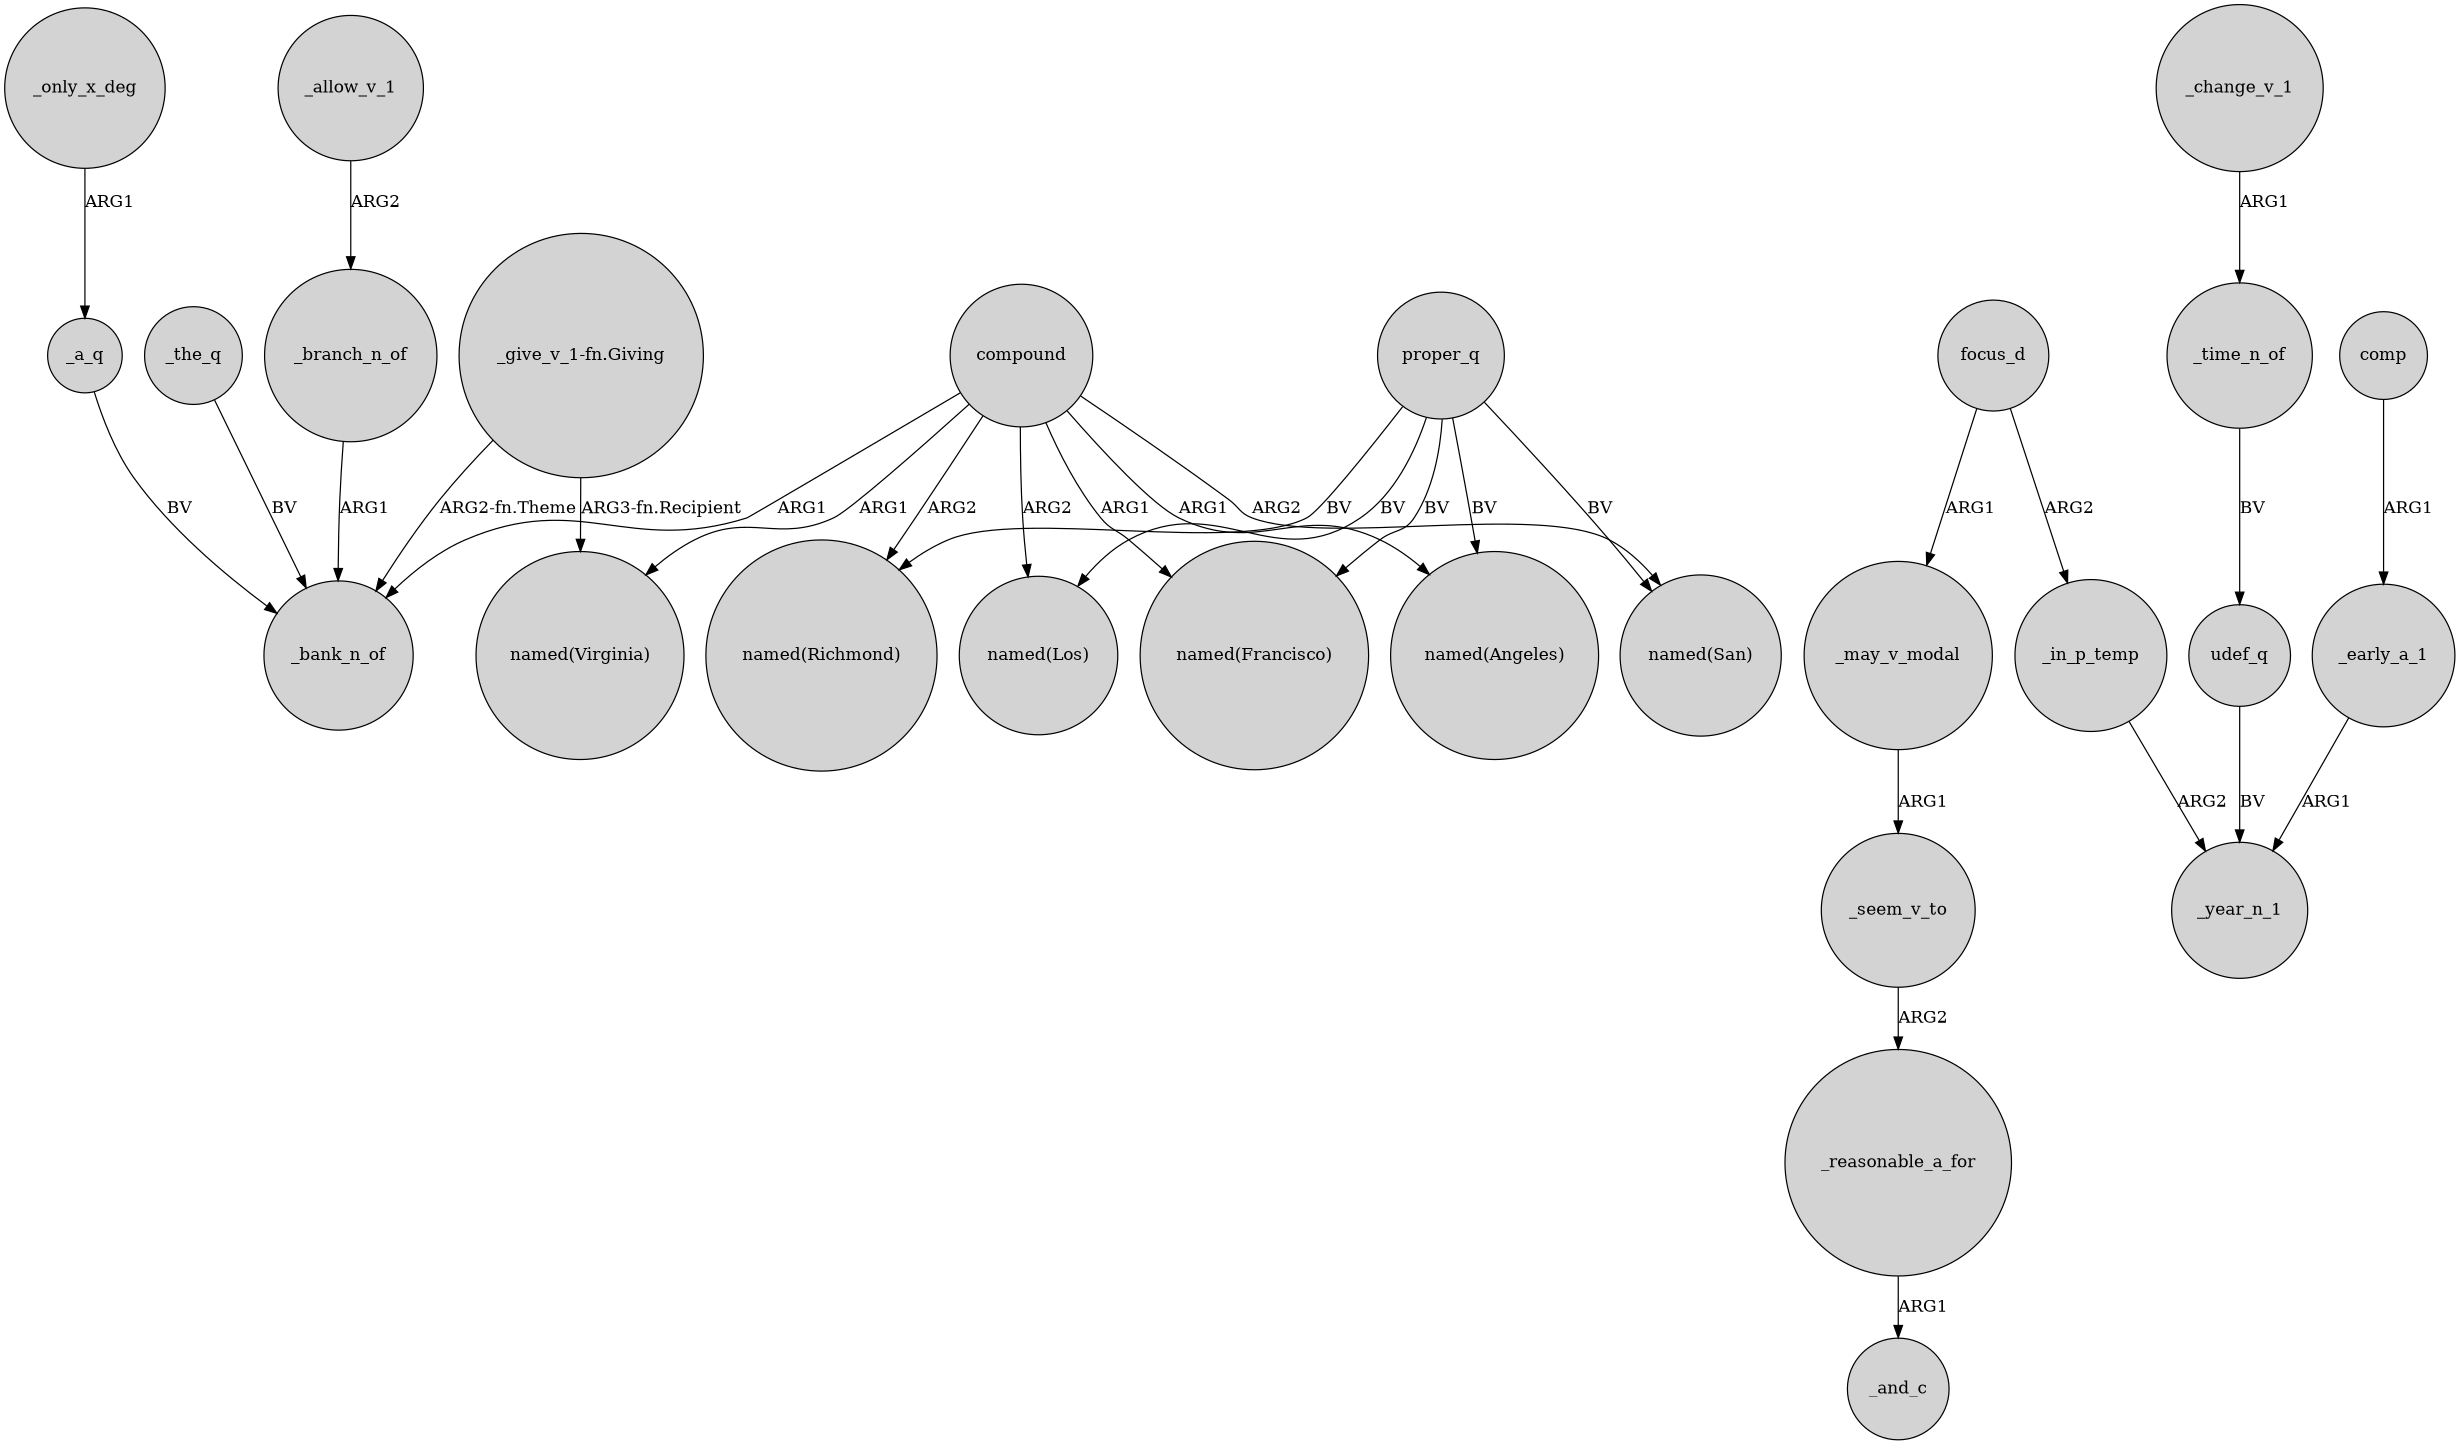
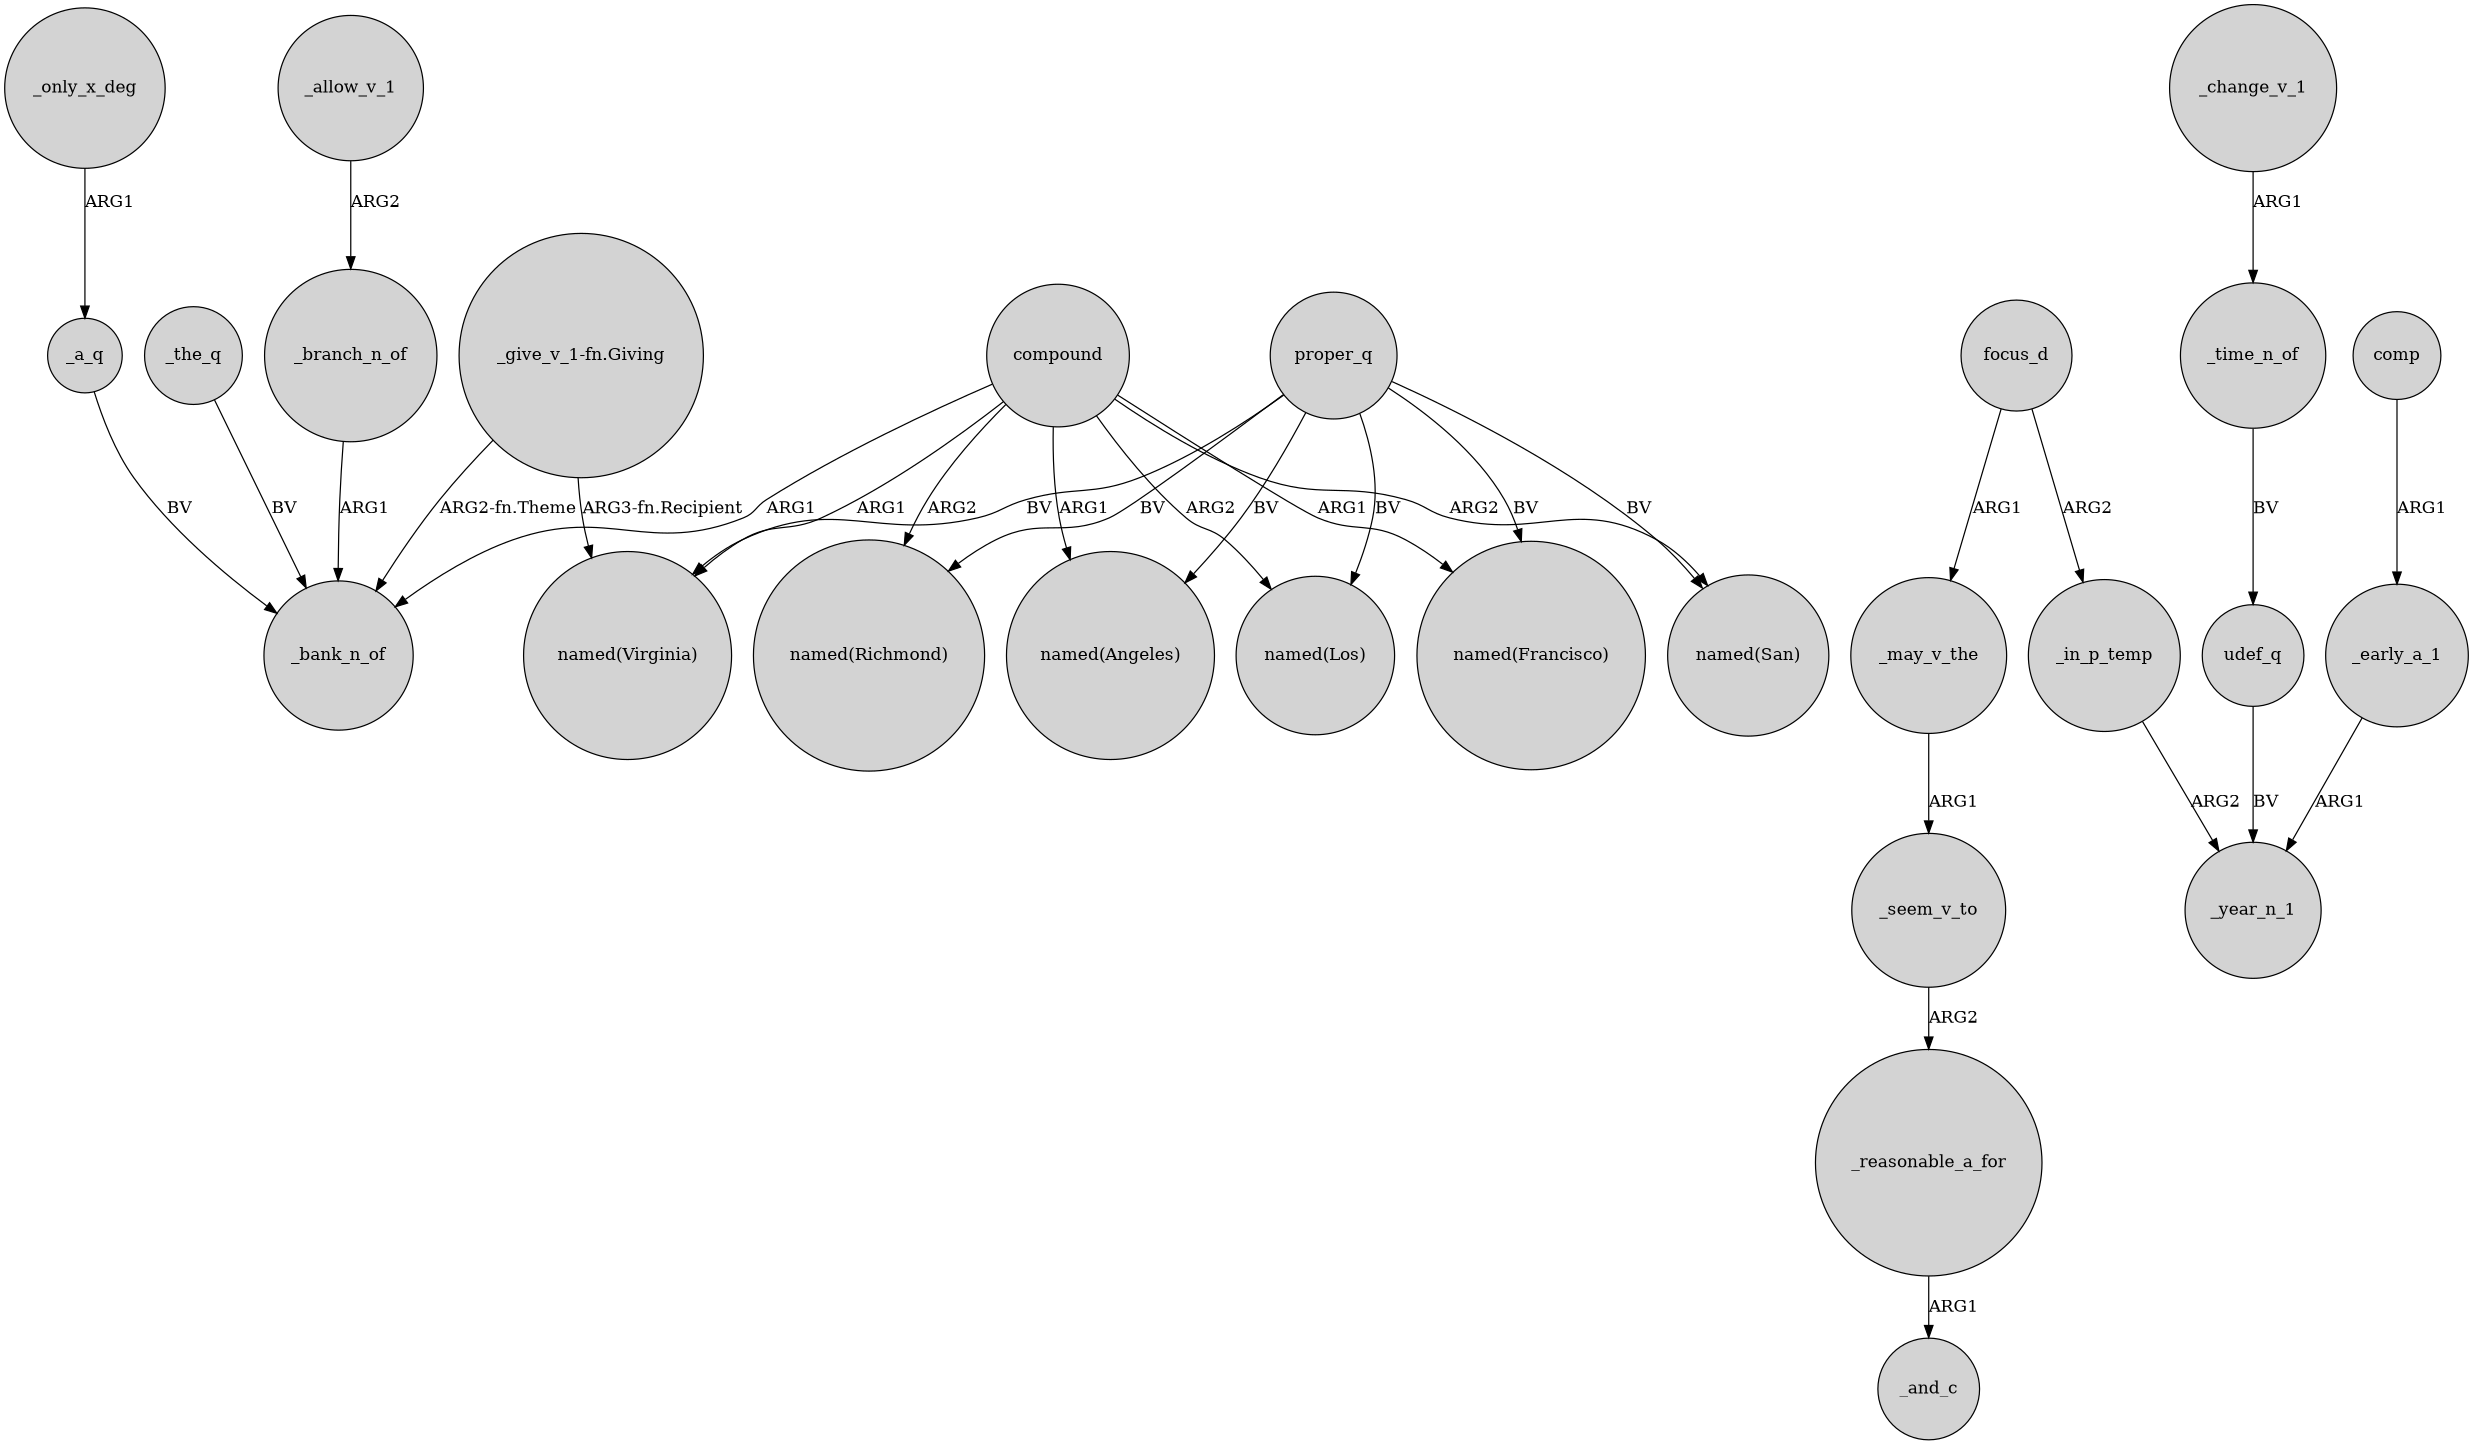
edge "proper_q" -> "named(Virginia)": added, label "BV"
node "_may_v_modal": label "_may_v_modal" -> "_may_v_the"
